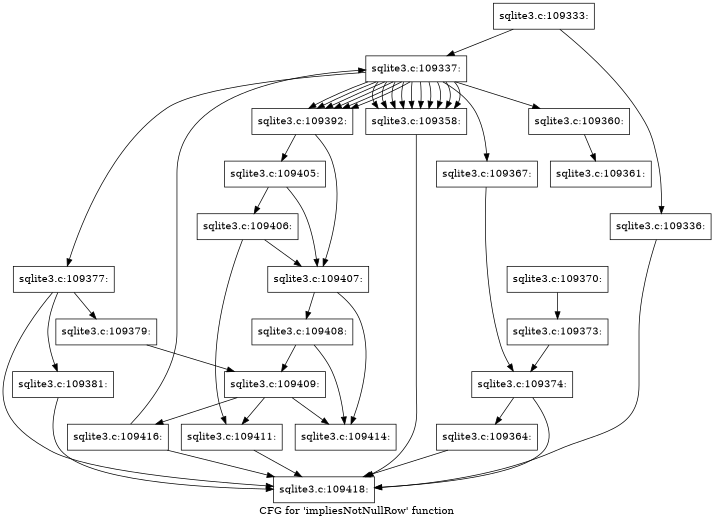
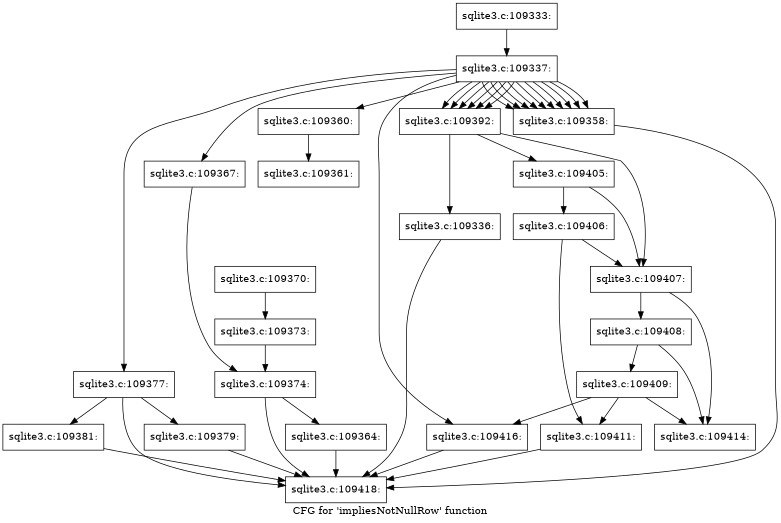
edge "sqlite3.c:109333:" -> "sqlite3.c:109336:": now "sqlite3.c:109392:" -> "sqlite3.c:109336:"
edge "sqlite3.c:109416:" -> "sqlite3.c:109337:": reversed
edge "sqlite3.c:109379:" -> "sqlite3.c:109409:": now "sqlite3.c:109379:" -> "sqlite3.c:109418:"
